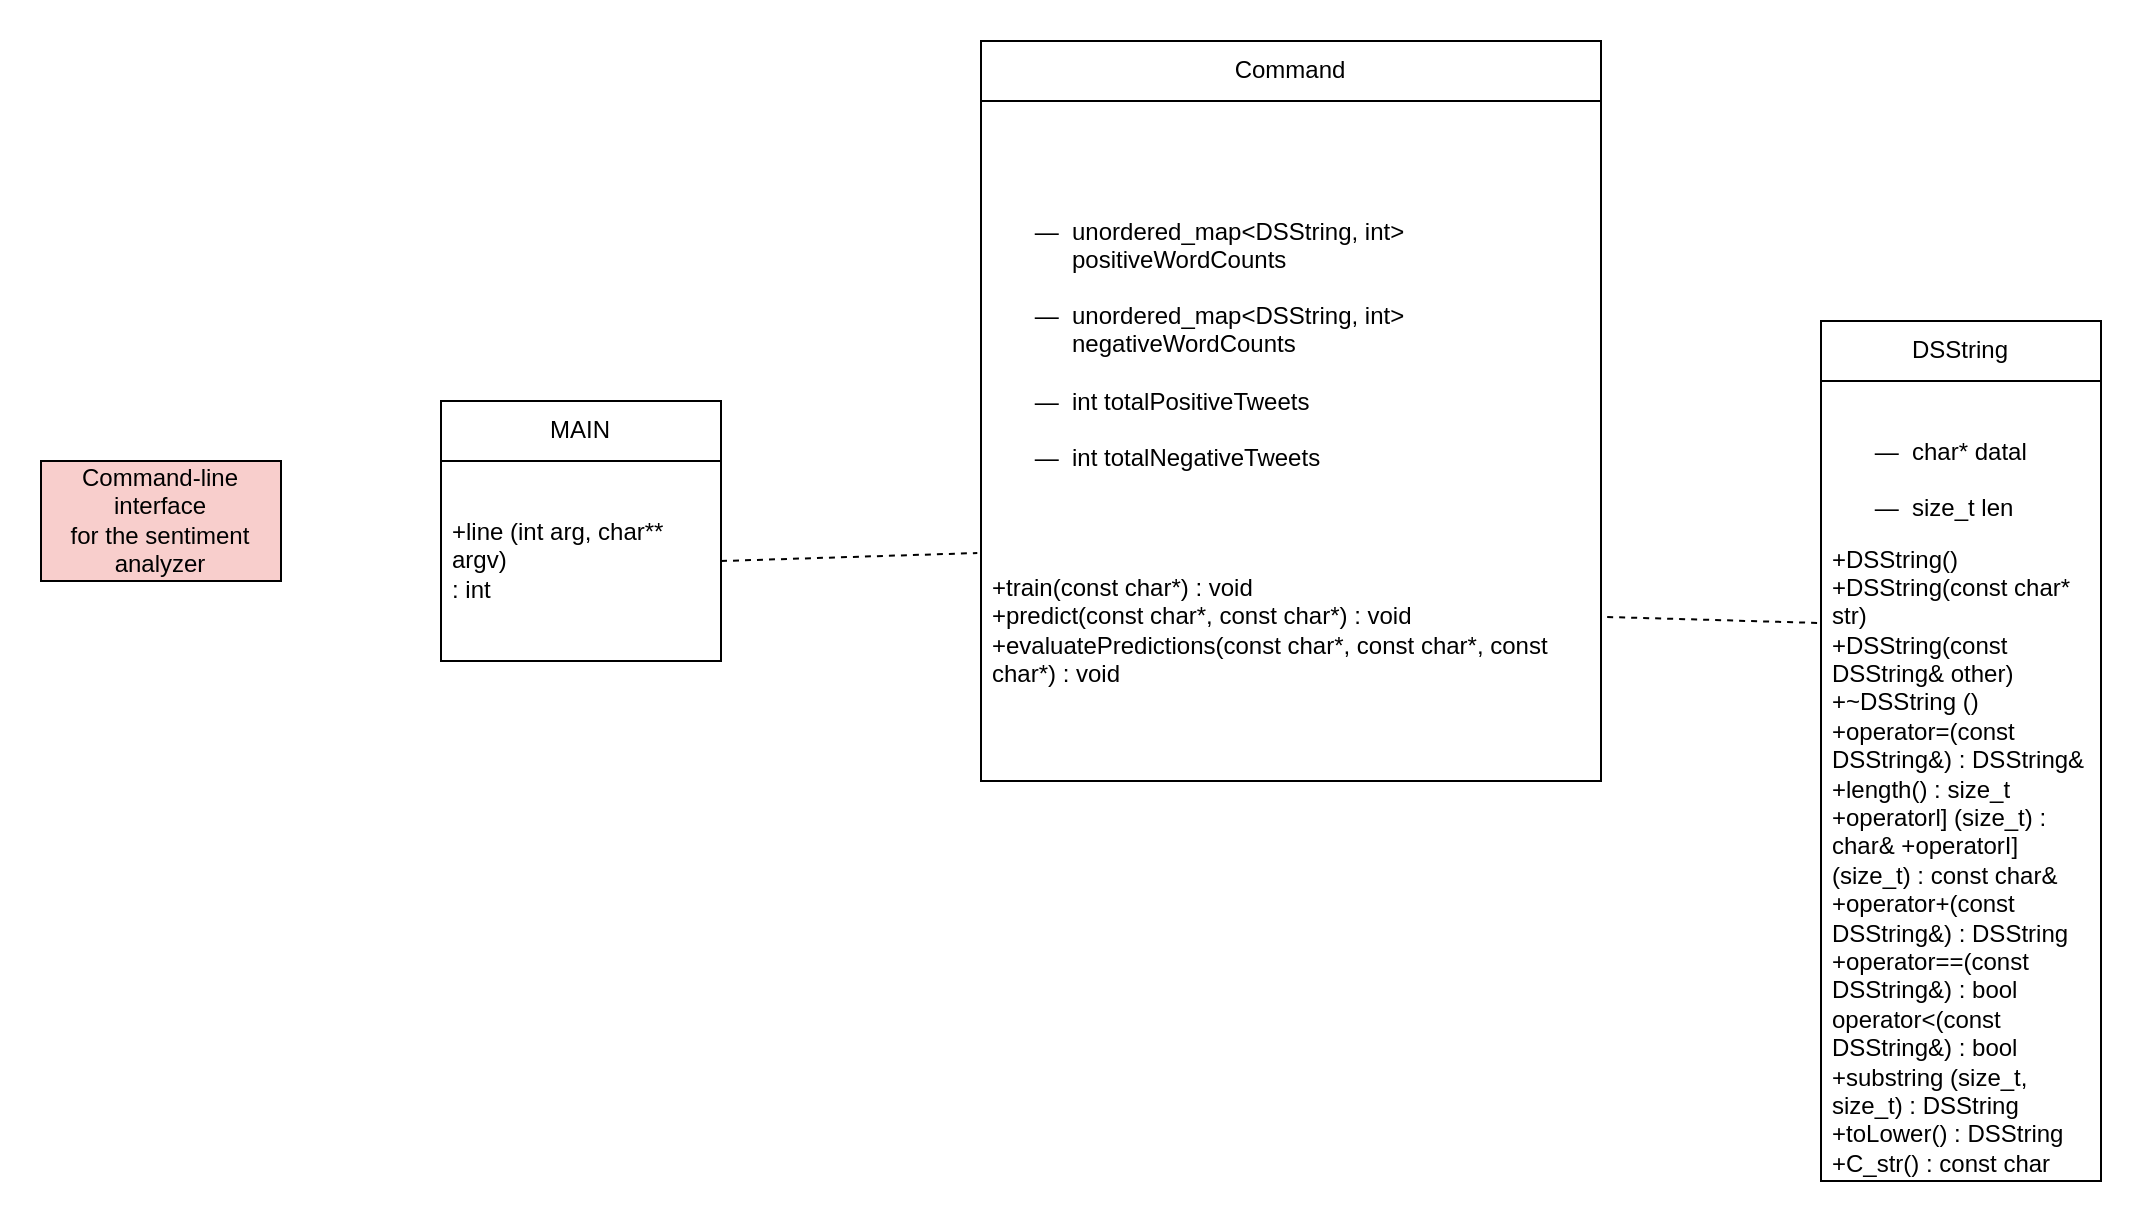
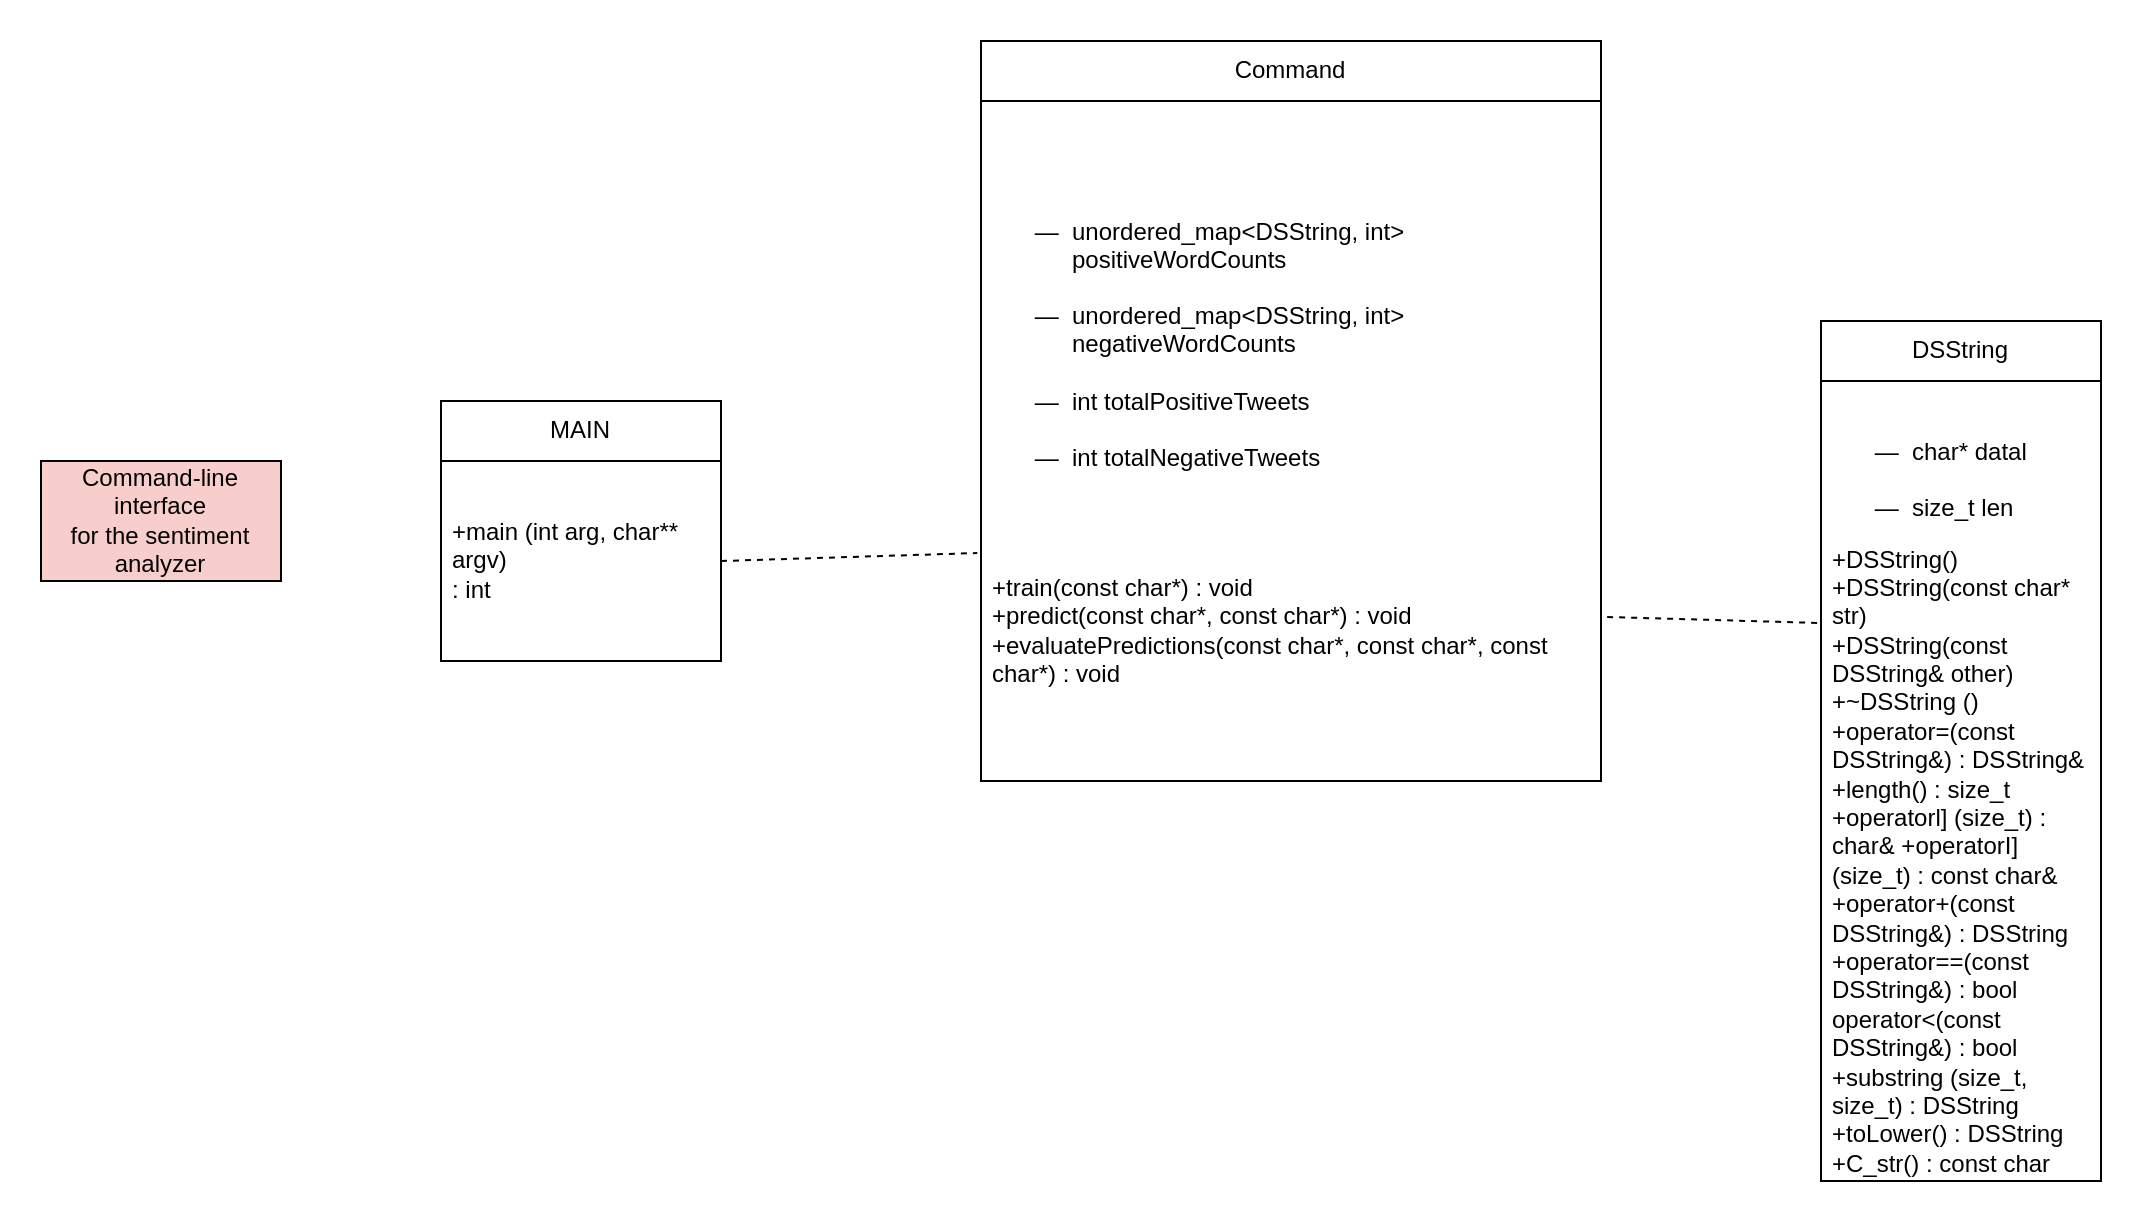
node "+line (int arg, char** argv) : int": label "+line (int arg, char** argv) : int" -> "+main (int arg, char** argv) : int"
